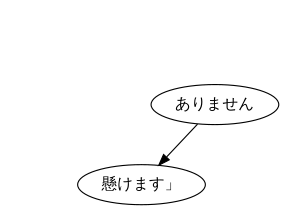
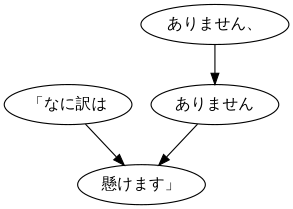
node "ありません、": added
node "「なに訳は": added
